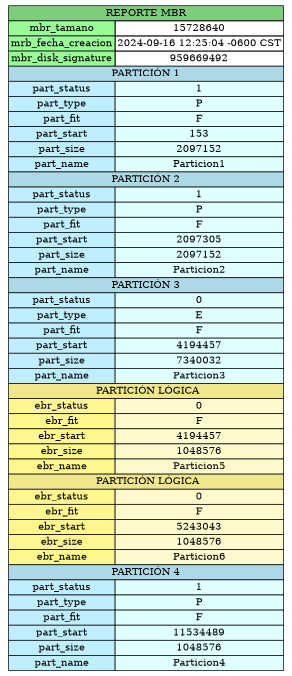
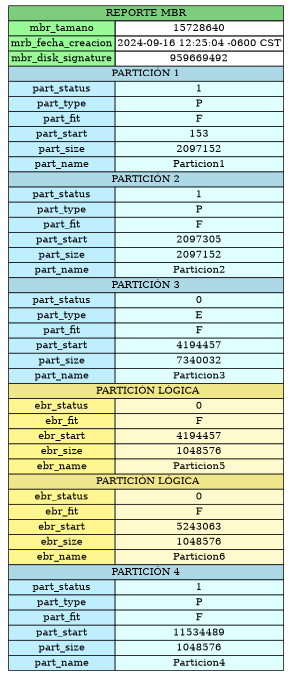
node "REPORTE MBR": text "5243043" -> "5243063"
